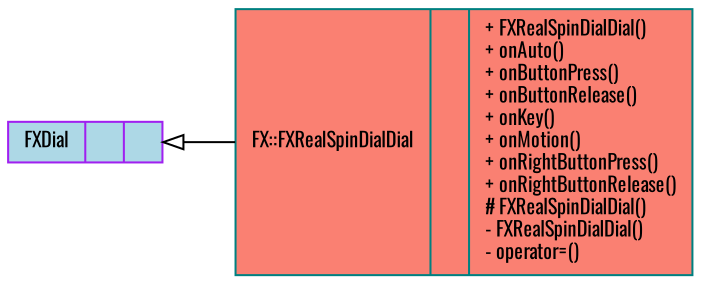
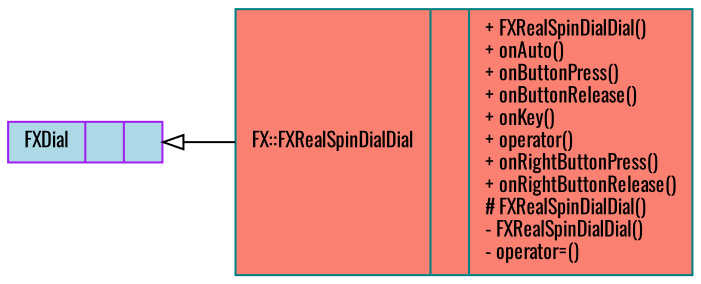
node "FX::FXRealSpinDialDial": text "+ onMotion()" -> "+ operator()"
